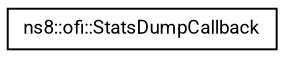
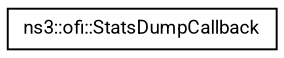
node "ns8::ofi::StatsDumpCallback": label "ns8::ofi::StatsDumpCallback" -> "ns3::ofi::StatsDumpCallback"
